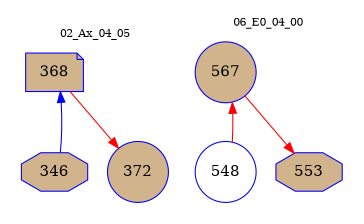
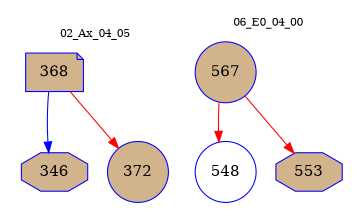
edge "346" -> "368": reversed
edge "548" -> "567": reversed
